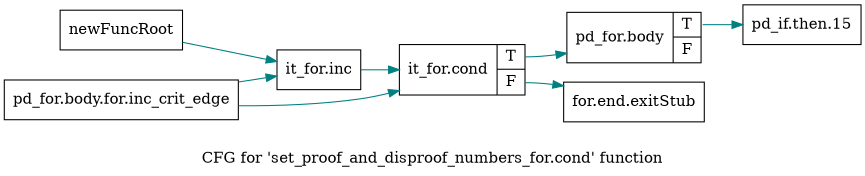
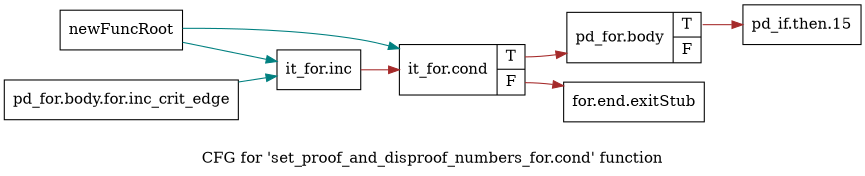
edge "pd_for.body" -> "pd_if.then.15": color teal -> brown
edge "it_for.cond" -> "pd_for.body": color teal -> brown
edge "it_for.inc" -> "it_for.cond": color teal -> brown
edge "it_for.cond" -> "for.end.exitStub": color teal -> brown
edge "pd_for.body.for.inc_crit_edge" -> "it_for.cond": now "newFuncRoot" -> "it_for.cond"
